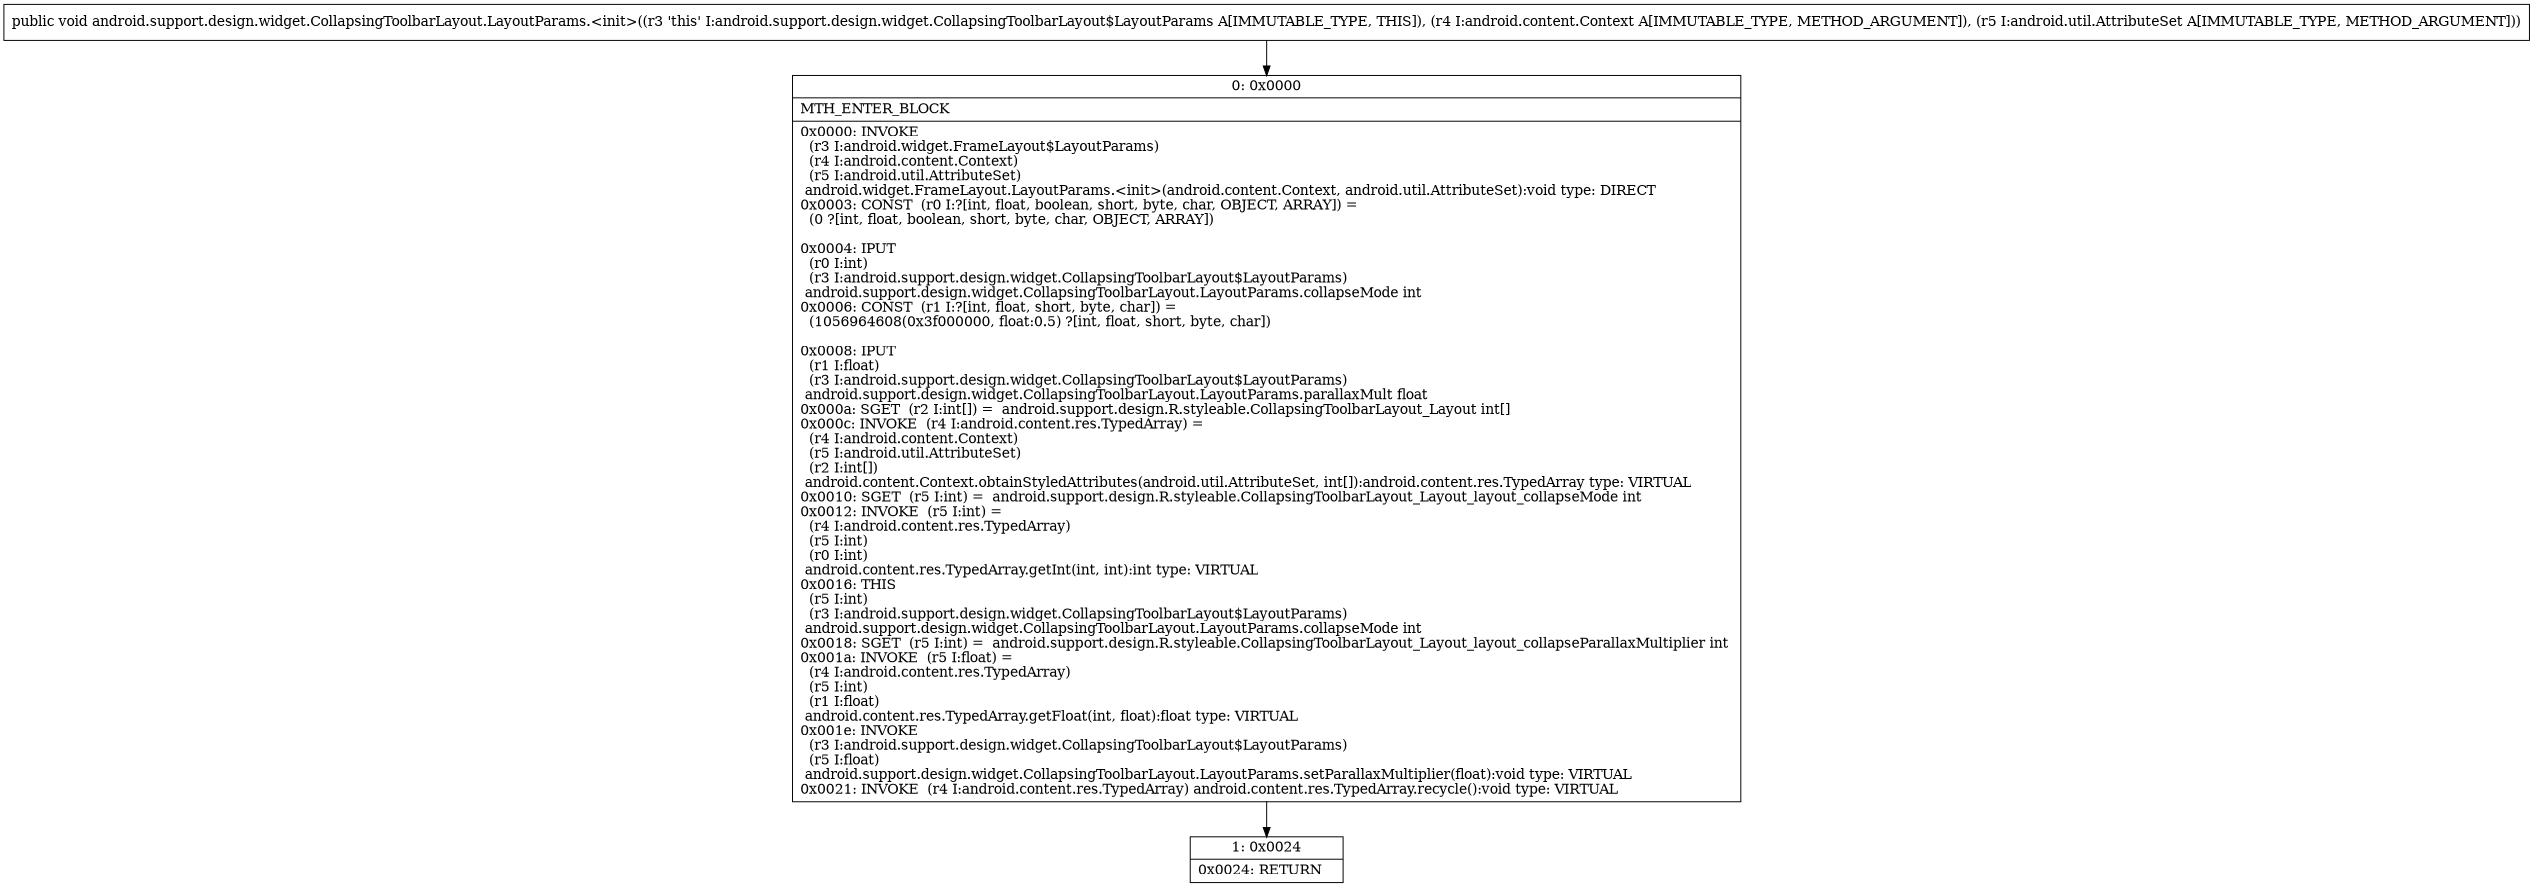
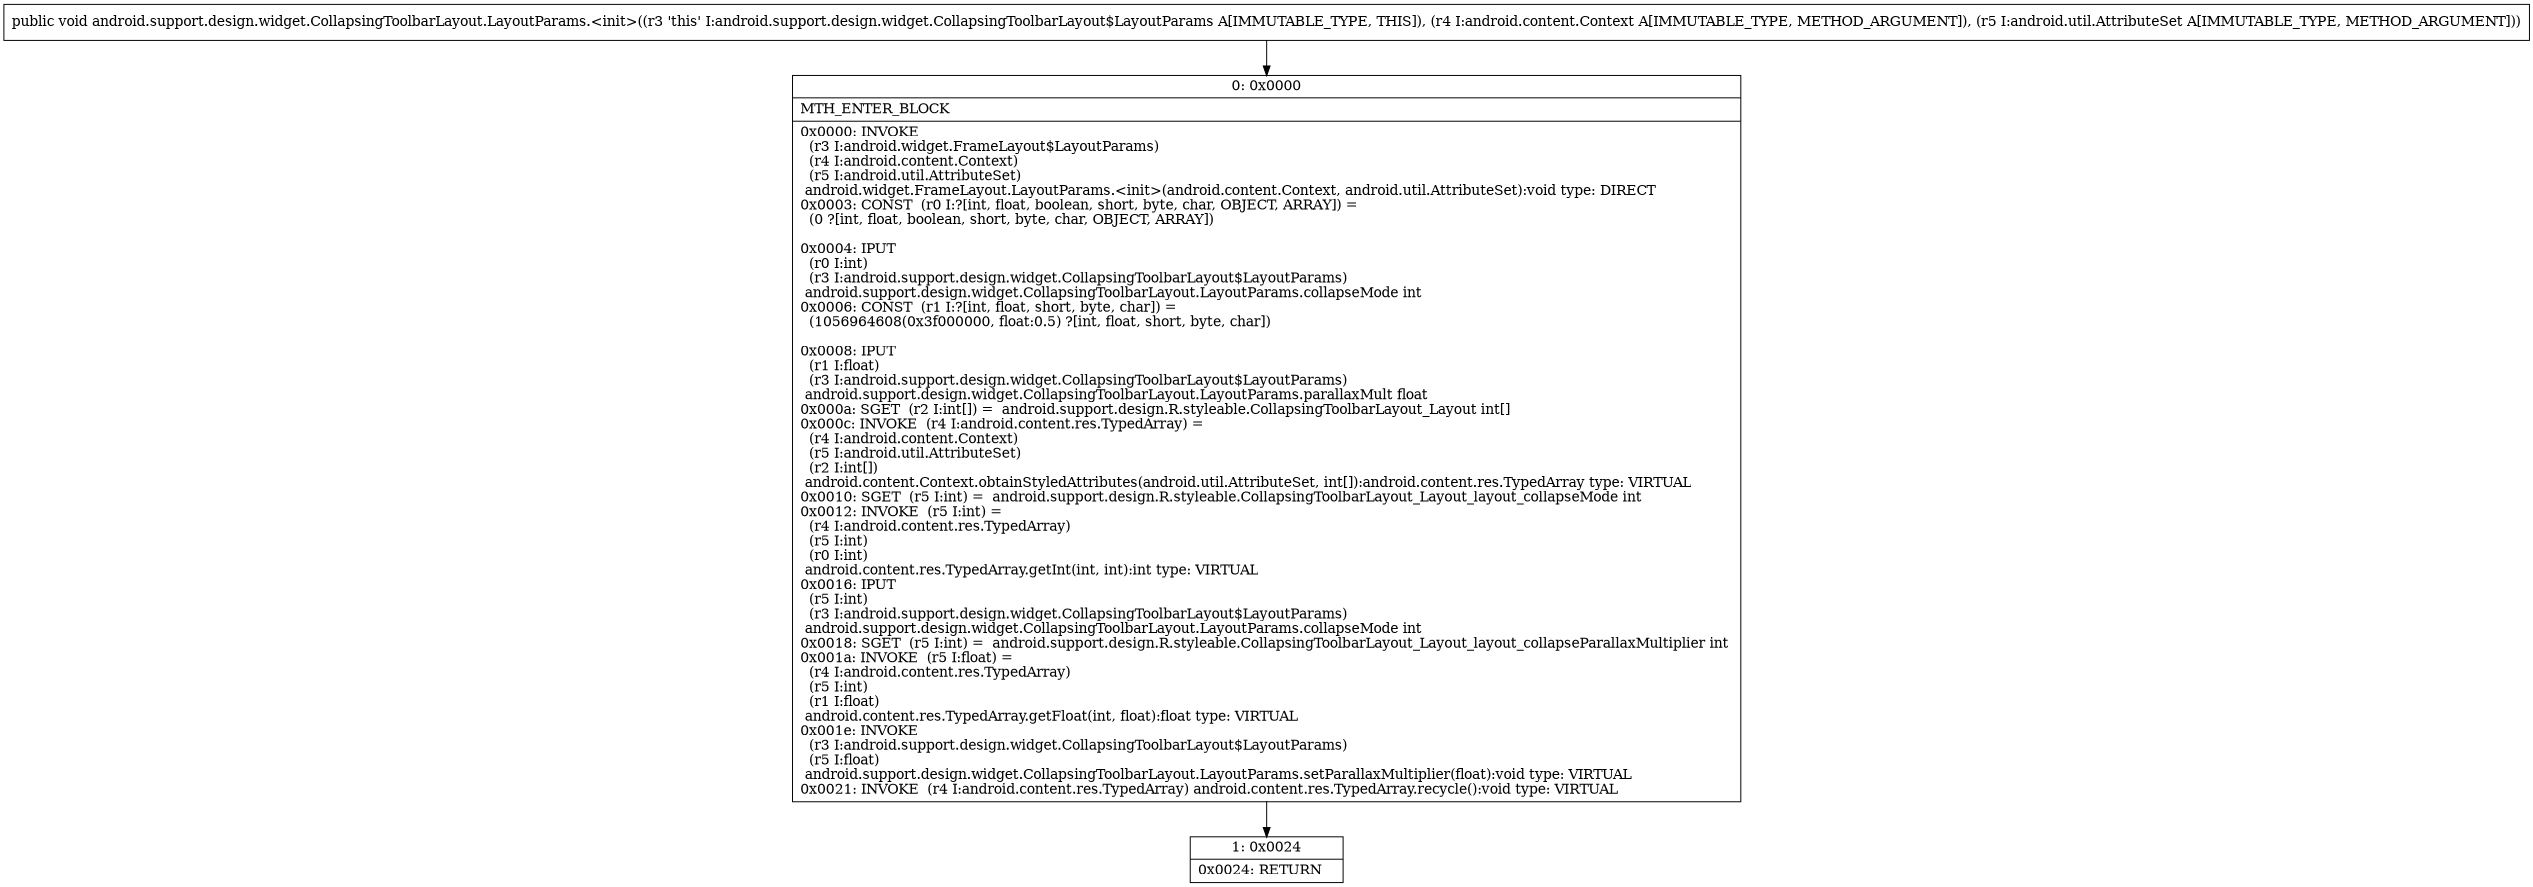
node "0: 0x0000": text "0x0016: THIS" -> "0x0016: IPUT"
